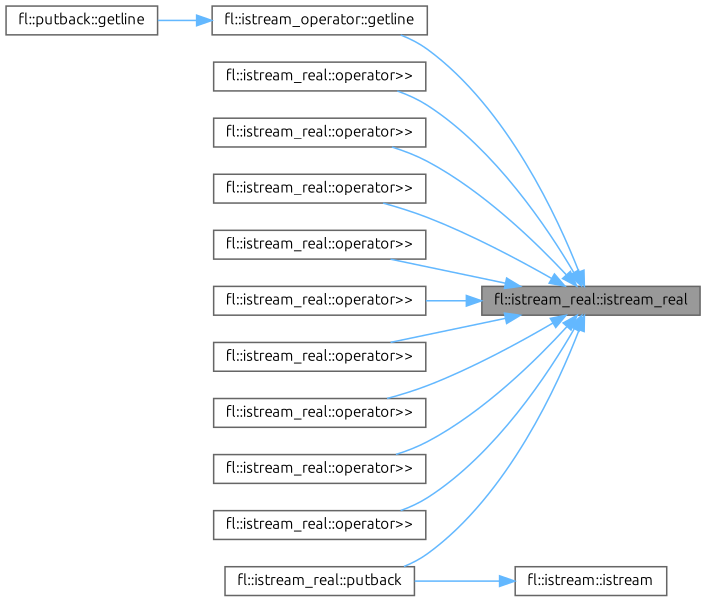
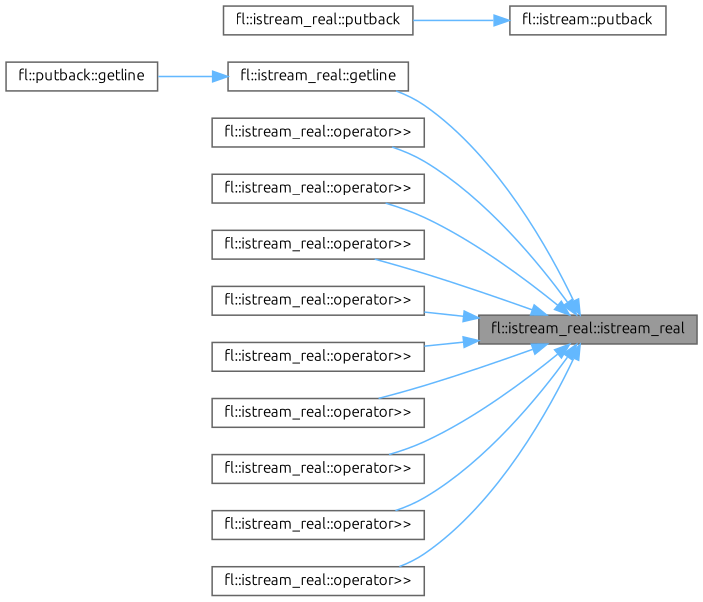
node "fl::istream_operator::getline": label "fl::istream_operator::getline" -> "fl::istream_real::getline"
edge "fl::istream_real::putback" -> "fl::istream_real::istream_real": removed
node "fl::istream::istream": label "fl::istream::istream" -> "fl::istream::putback"
